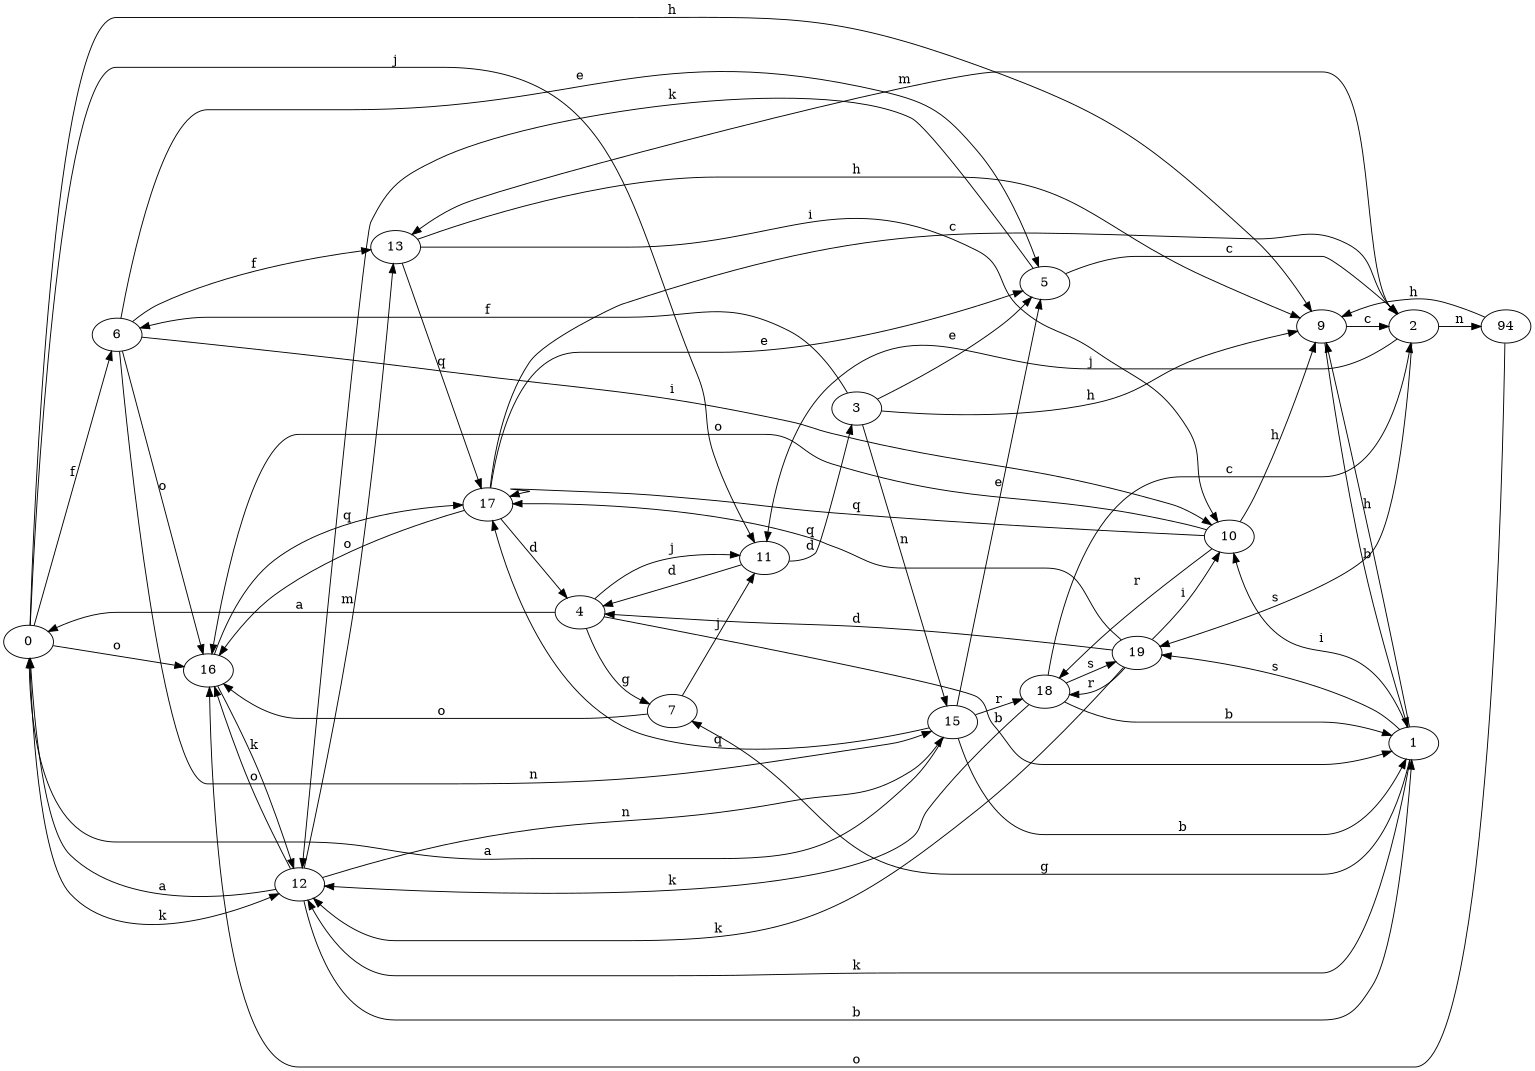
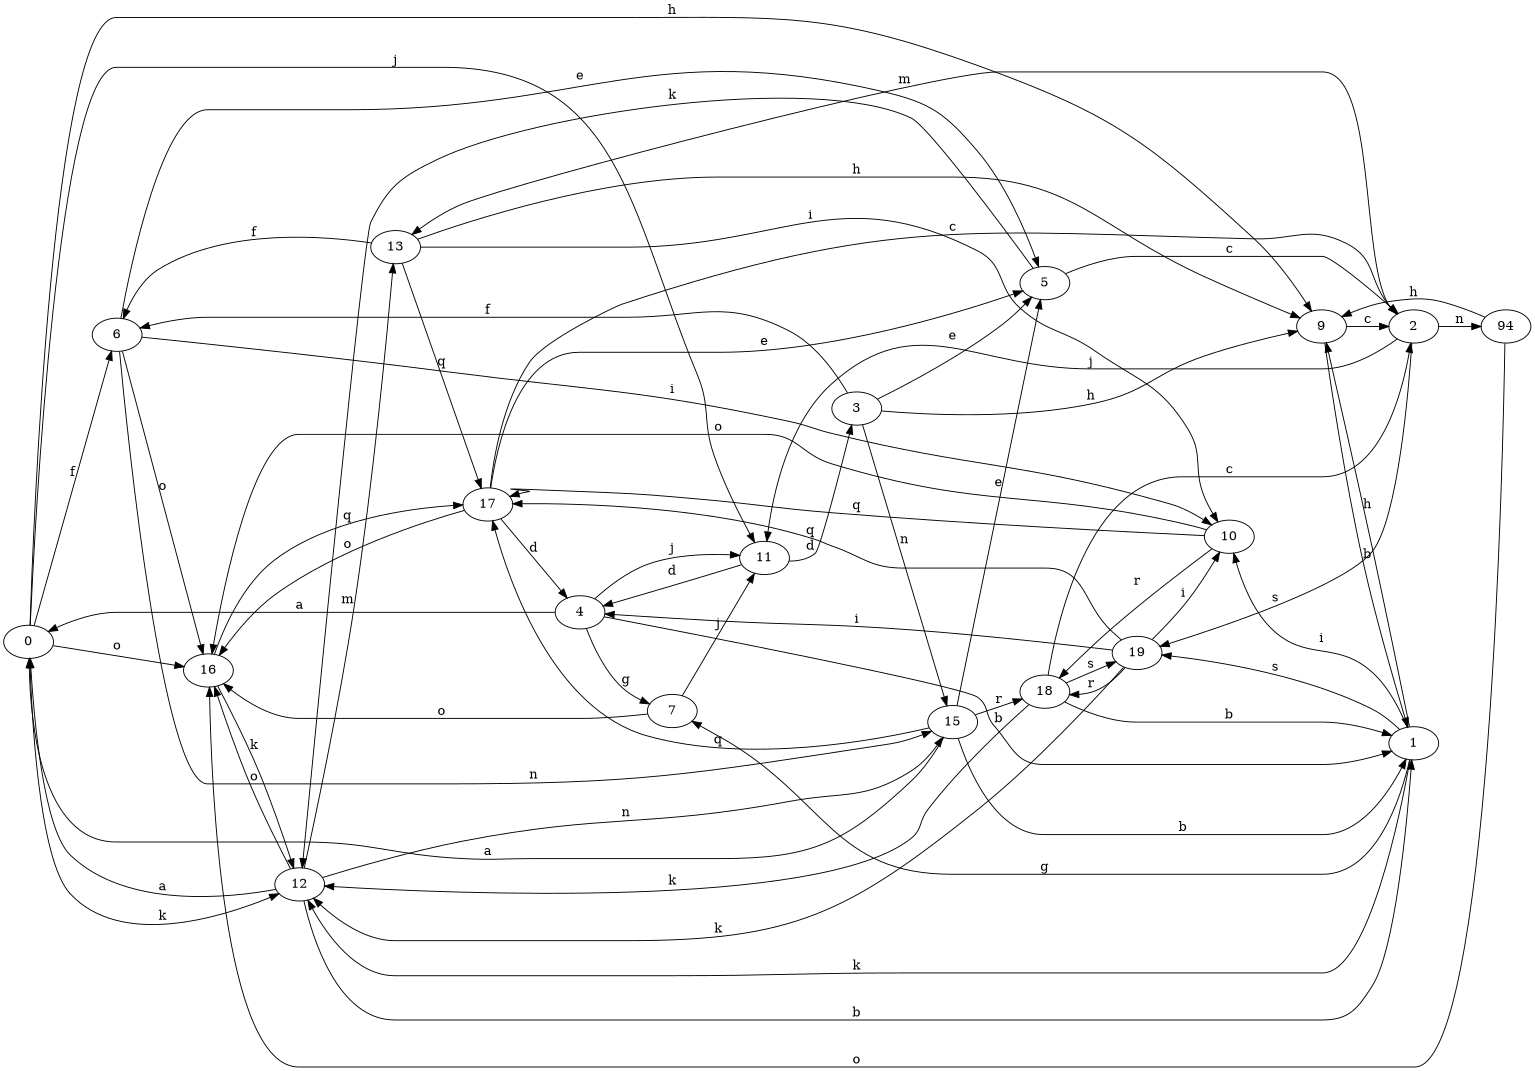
edge "6" -> "13": reversed
edge "10" -> "9": removed, label "h"
edge "19" -> "4": label "d" -> "i"
